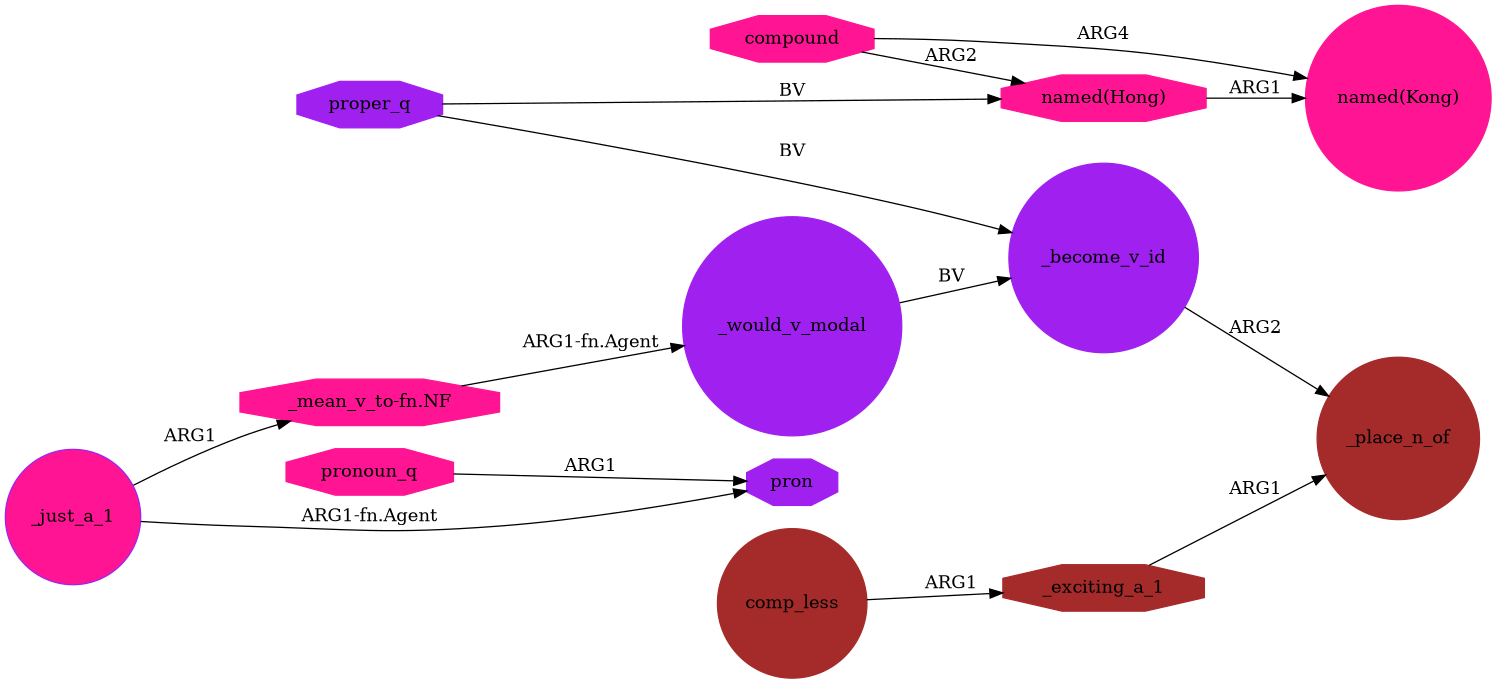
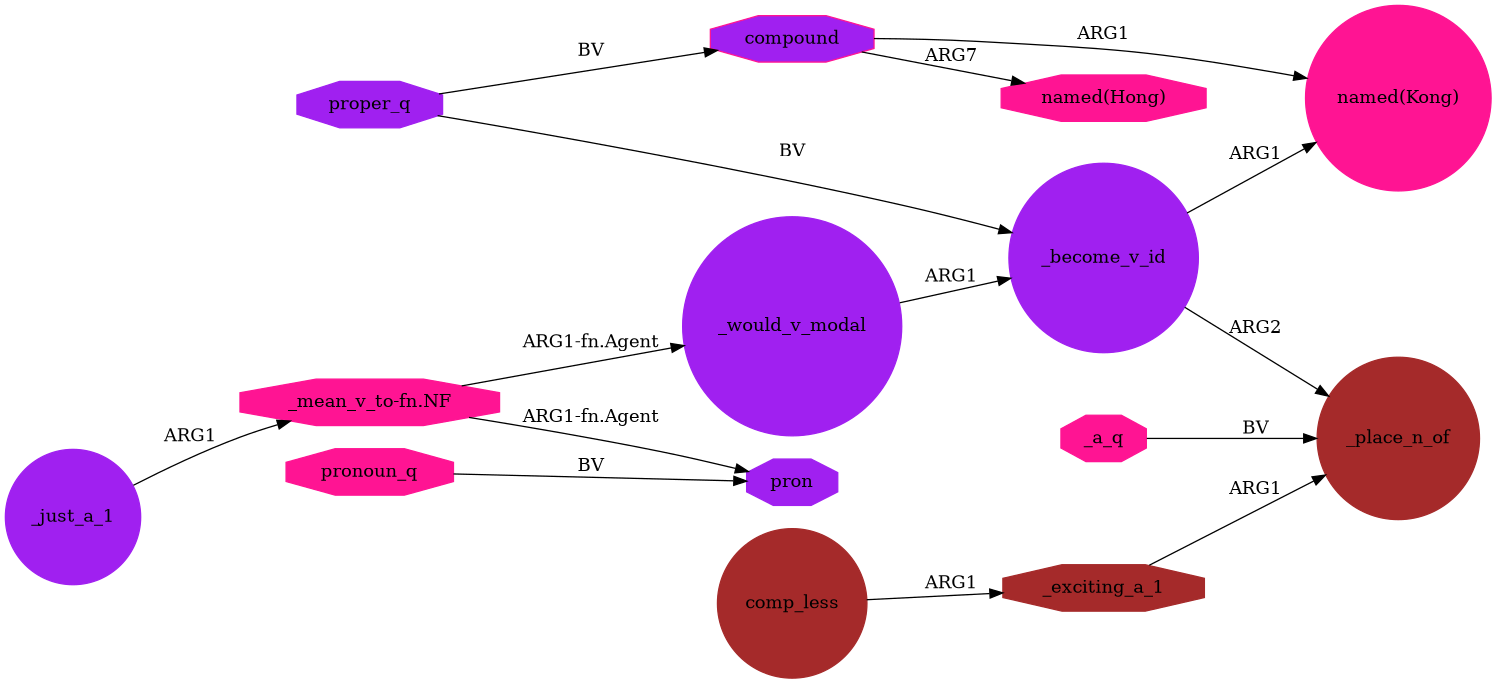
edge "compound" -> "named(Kong)": label "ARG4" -> "ARG1"
node "compound": fillcolor deeppink -> purple
edge "compound" -> "named(Hong)": label "ARG2" -> "ARG7"
edge "named(Hong)" -> "named(Kong)": now "_become_v_id" -> "named(Kong)"
edge "proper_q" -> "named(Hong)": now "proper_q" -> "compound"
edge "_would_v_modal" -> "_become_v_id": label "BV" -> "ARG1"
node "_a_q": added
edge "pronoun_q" -> "pron": label "ARG1" -> "BV"
node "_just_a_1": fillcolor deeppink -> purple
edge "_just_a_1" -> "pron": now "_mean_v_to-fn.NF" -> "pron"
